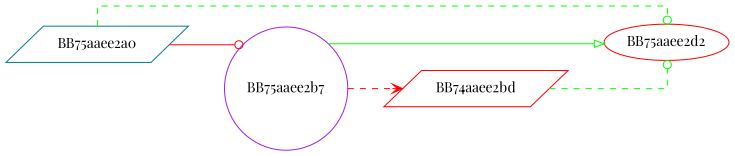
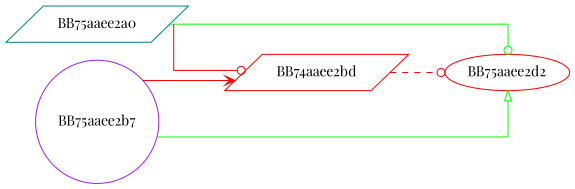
edge "BB75aaee2a0" -> "BB75aaee2d2": style dashed -> solid
edge "BB75aaee2a0" -> "BB75aaee2b7": now "BB75aaee2a0" -> "BB74aaee2bd"
edge "BB75aaee2b7" -> "BB74aaee2bd": style dashed -> solid
edge "BB74aaee2bd" -> "BB75aaee2d2": color green -> red
